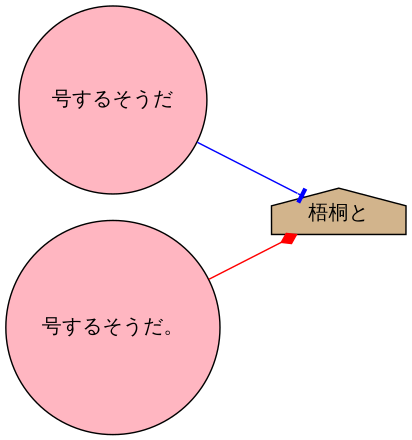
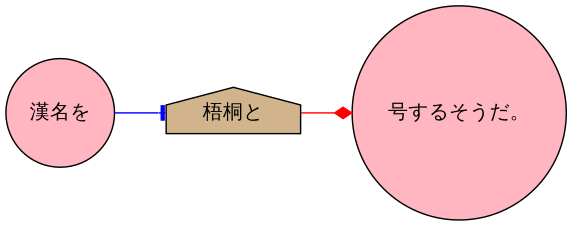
node "号するそうだ": label "号するそうだ" -> "漢名を"
edge "号するそうだ。" -> "梧桐と": reversed
